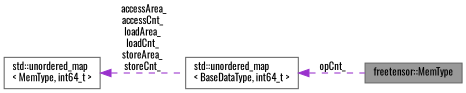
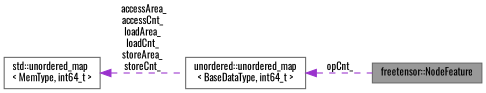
node "std::unordered_map < BaseDataType, int64_t >": label "std::unordered_map < BaseDataType, int64_t >" -> "unordered::unordered_map < BaseDataType, int64_t >"
node "freetensor::MemType": label "freetensor::MemType" -> "freetensor::NodeFeature"
